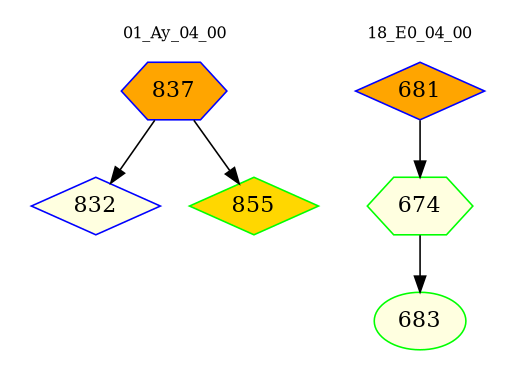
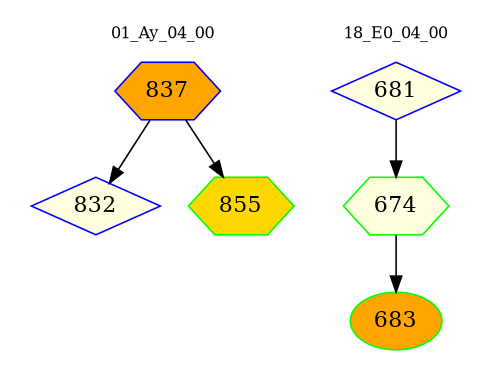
node "681": fillcolor orange -> lightyellow
node "855": shape diamond -> hexagon
node "683": fillcolor lightyellow -> orange
